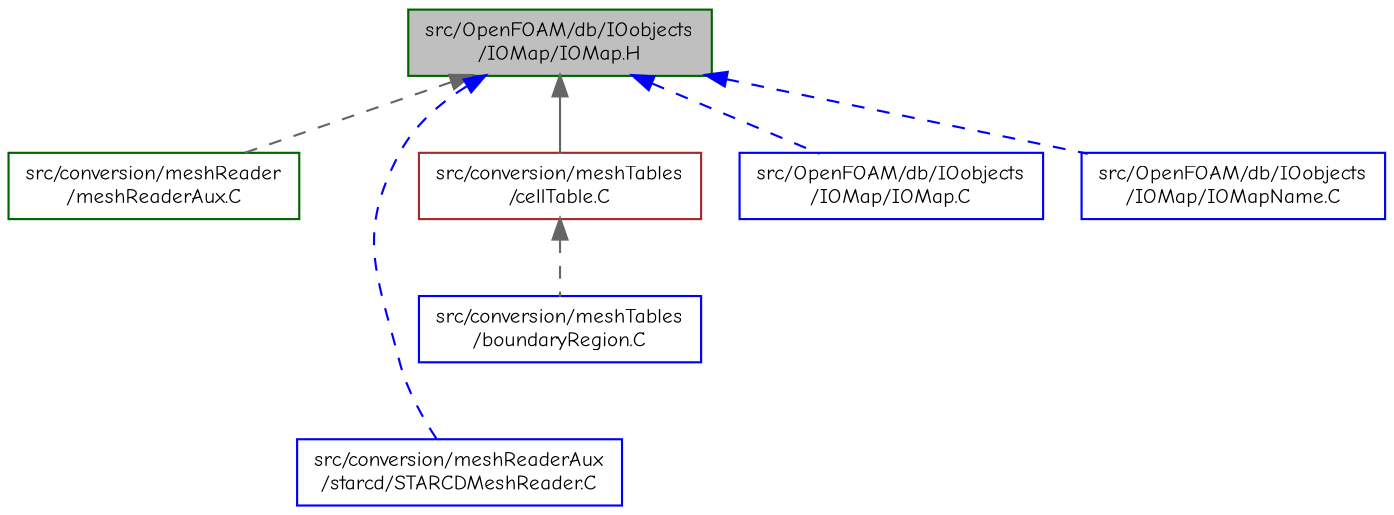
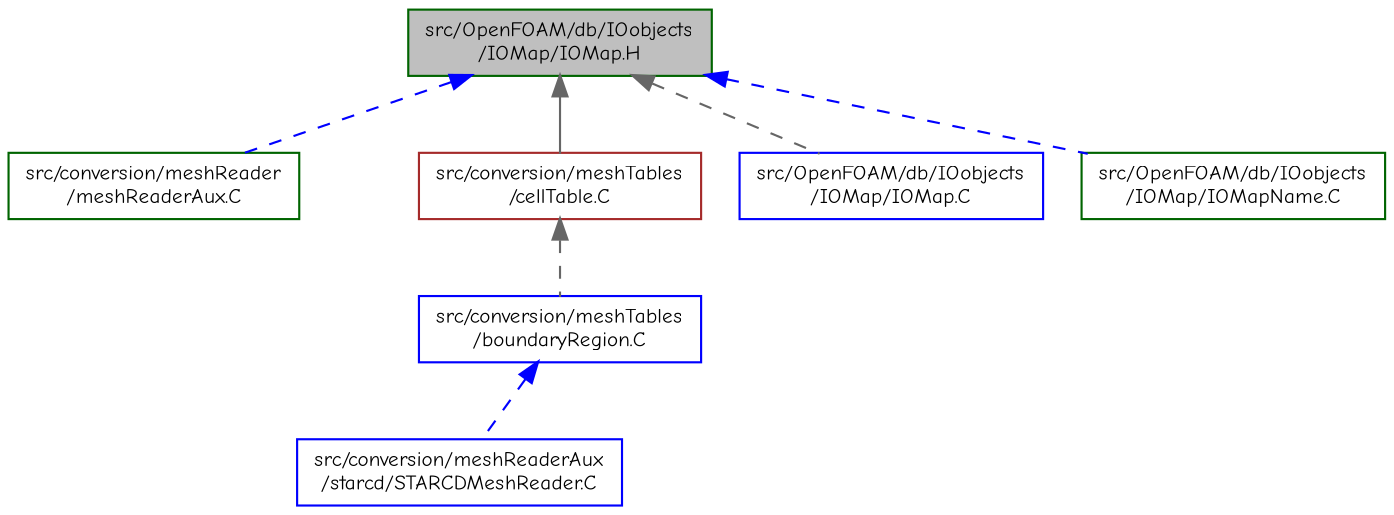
edge "src/conversion/meshReader /meshReaderAux.C" -> "src/OpenFOAM/db/IOobjects /IOMap/IOMap.H": color gray40 -> blue
edge "src/OpenFOAM/db/IOobjects /IOMap/IOMap.C" -> "src/OpenFOAM/db/IOobjects /IOMap/IOMap.H": color blue -> gray40
node "src/OpenFOAM/db/IOobjects /IOMap/IOMapName.C": color blue -> darkgreen
edge "src/conversion/meshReaderAux /starcd/STARCDMeshReader.C" -> "src/OpenFOAM/db/IOobjects /IOMap/IOMap.H": now "src/conversion/meshReaderAux /starcd/STARCDMeshReader.C" -> "src/conversion/meshTables /boundaryRegion.C"
